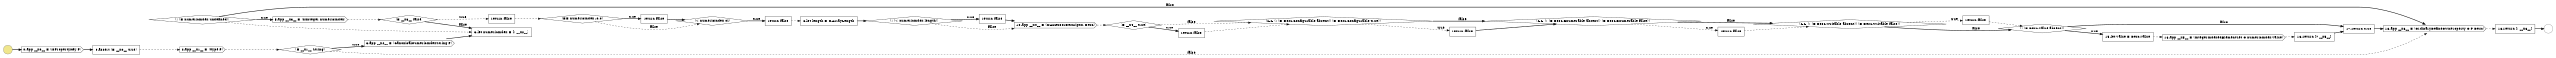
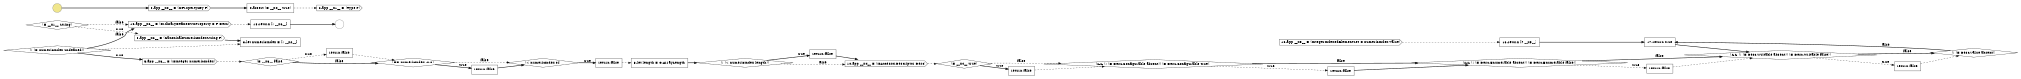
edge "(= __x3__ false)" -> "3:let numericIndex = [! __x2__]": now "(= __x3__ false)" -> "(== numericIndex -0.0)"
edge "17:return true" -> "18:app __x6__ = (OrdinaryDefineOwnProperty O P Desc)": now "17:return true" -> "(&& (! (= Desc.Writable absent)) (= Desc.Writable false))"
node "15:let value = Desc.Value": removed
edge "(= __x1__ String)" -> "3:app __x2__ = (CanonicalNumericIndexString P)": style bold -> dashed
edge "2:app __x1__ = (Type P)" -> "(= __x1__ String)": removed
